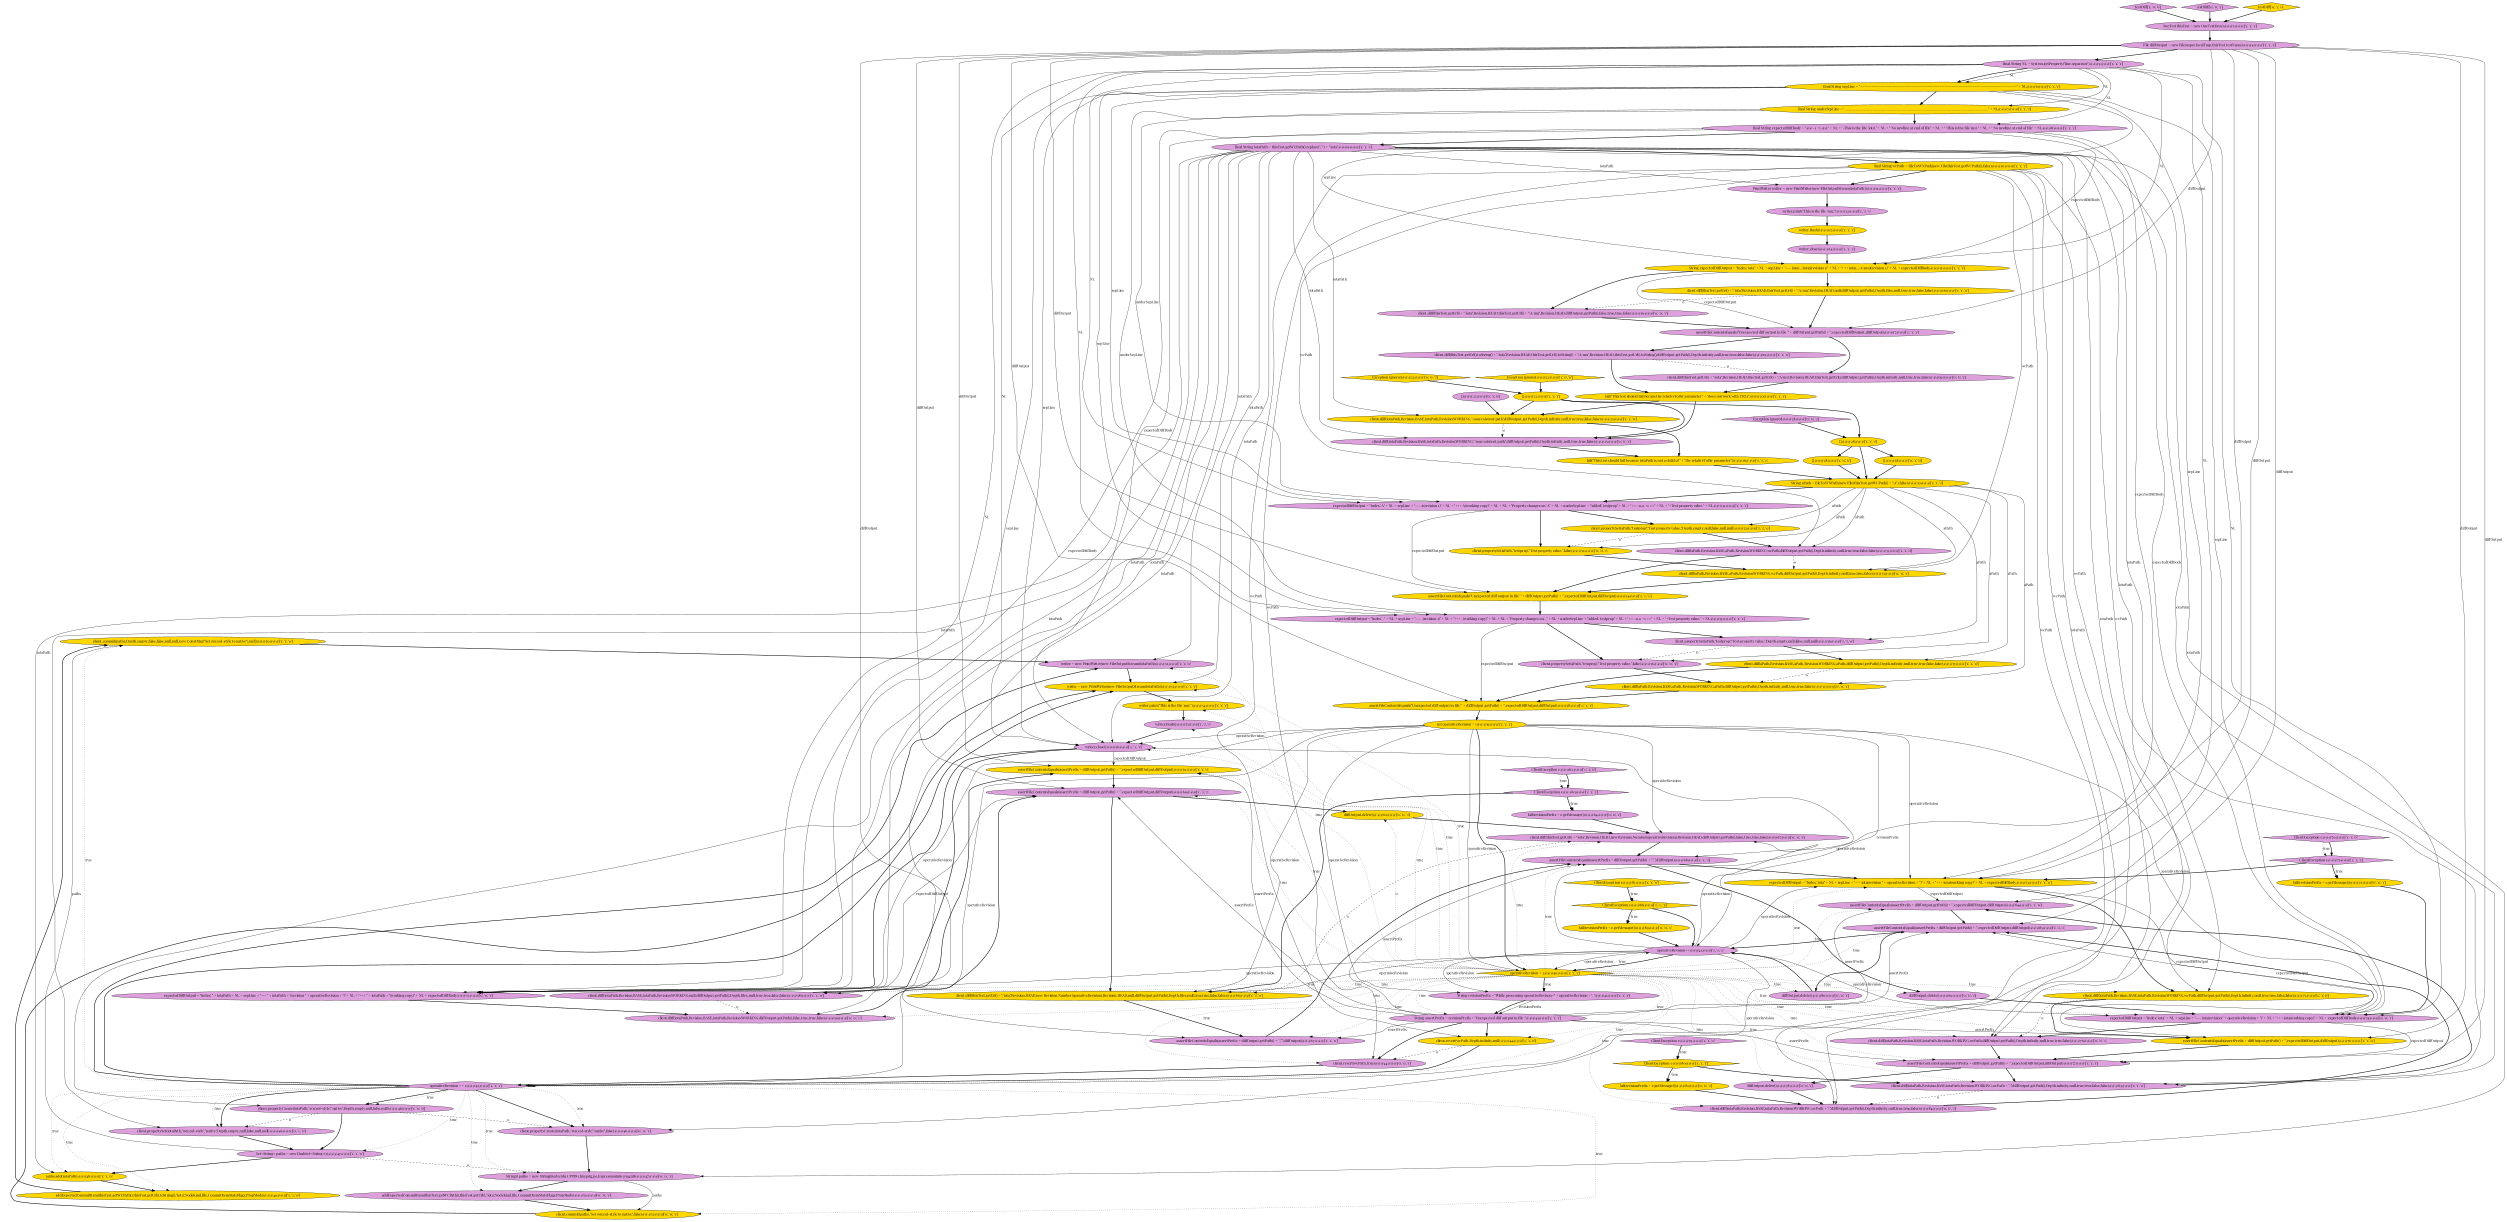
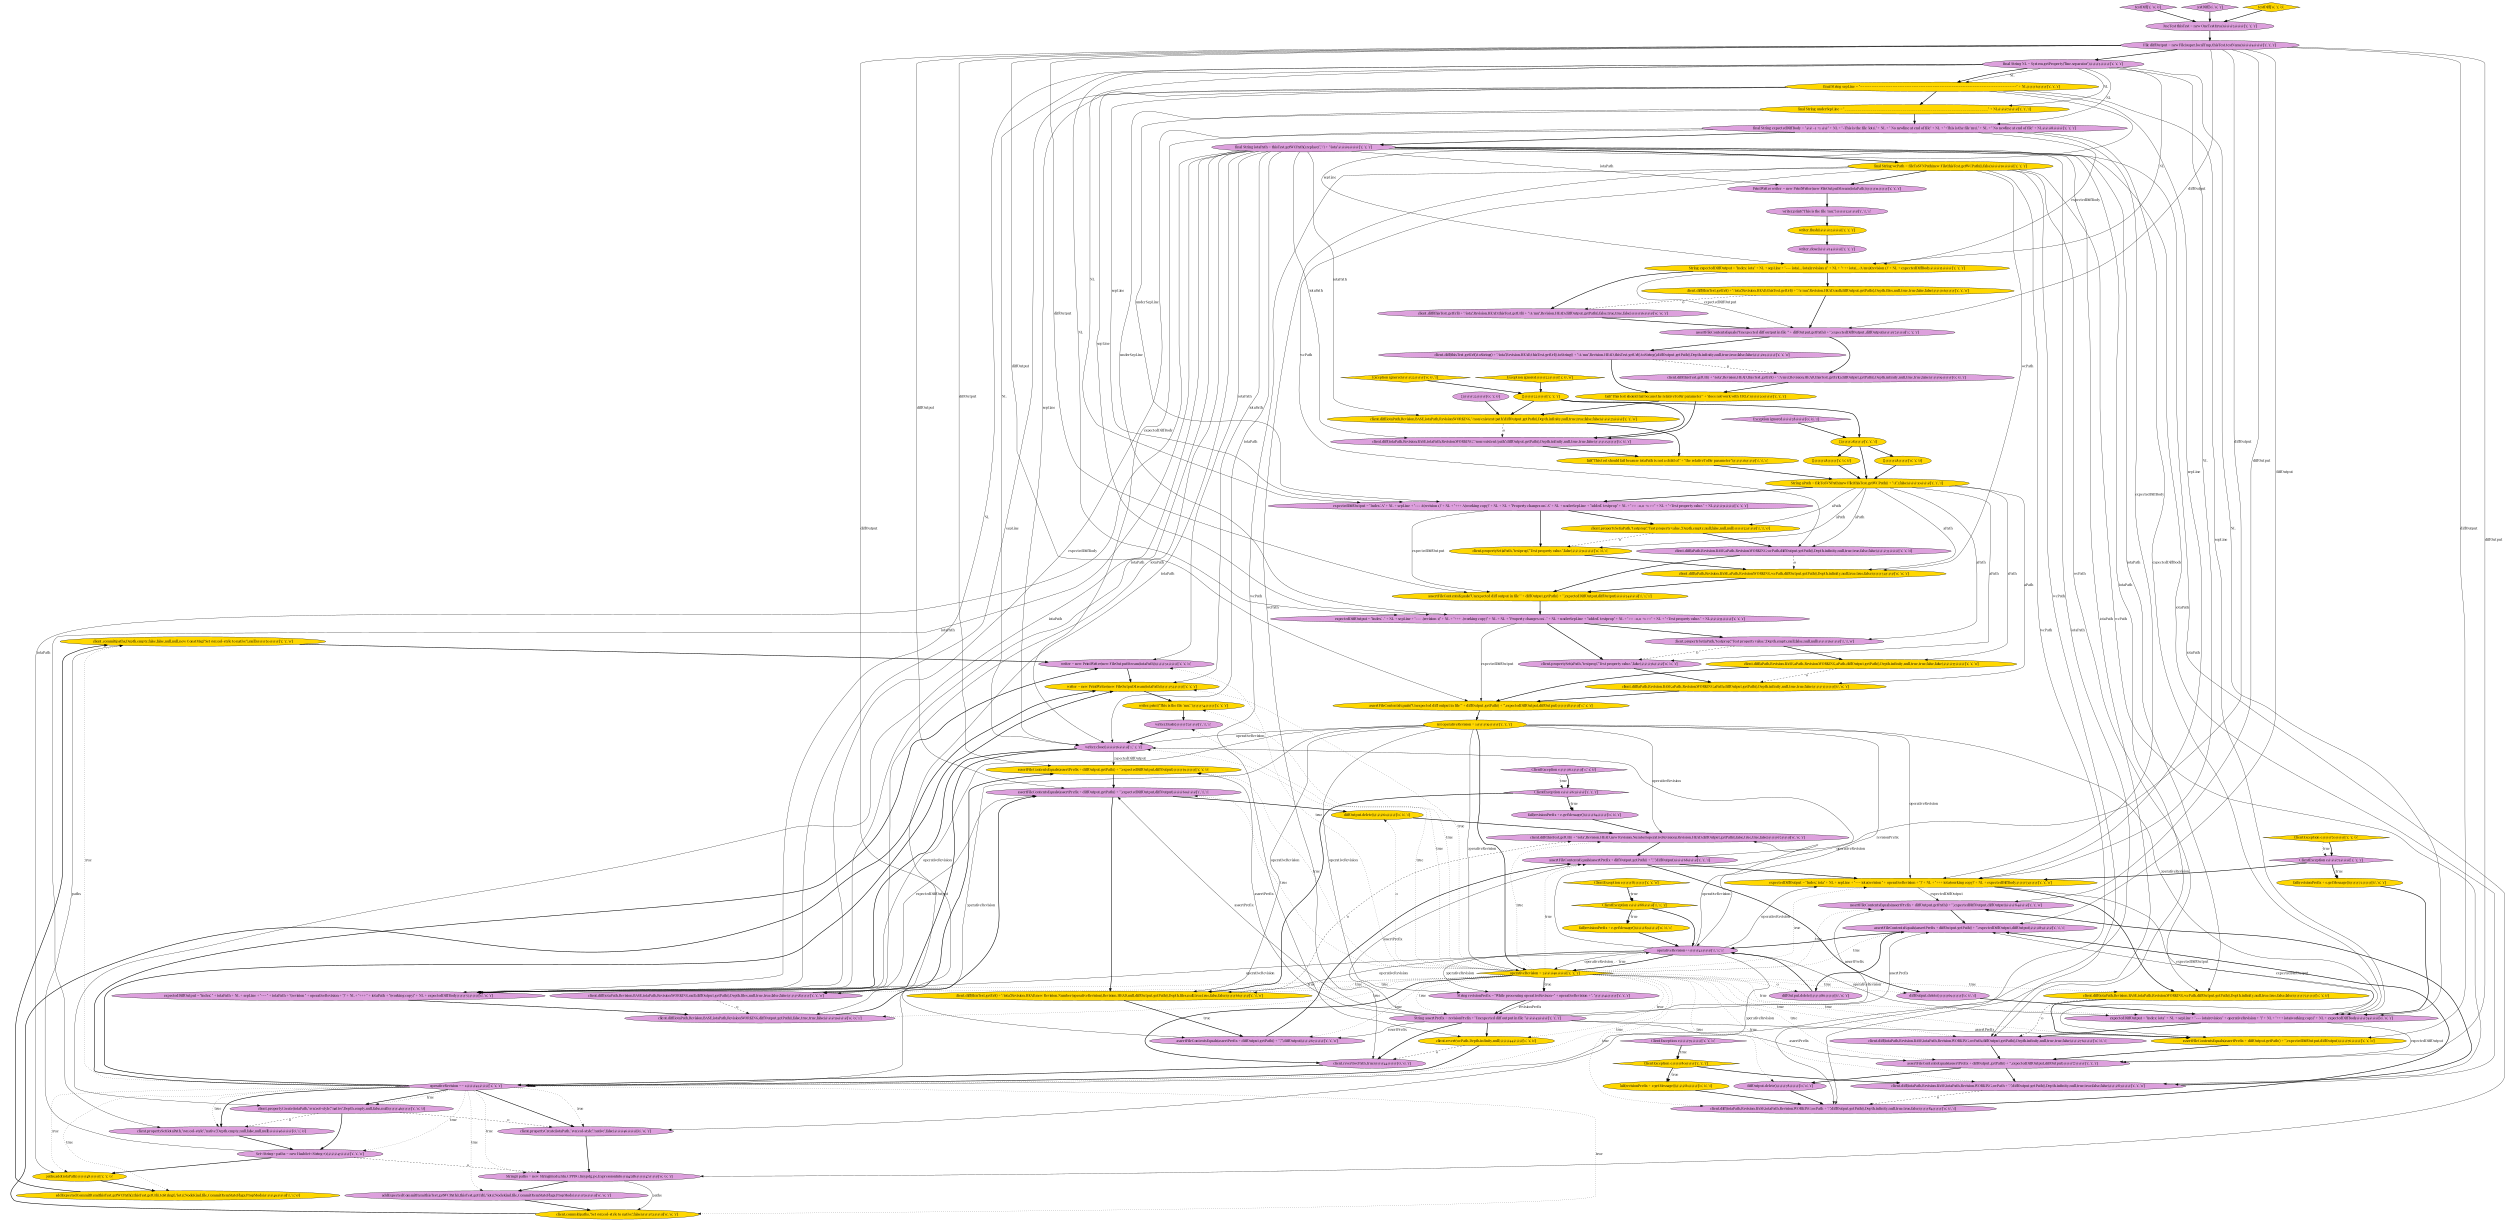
node "ClientException e@@@70@@@['1', '1', '0']": fillcolor plum -> gold
edge "operativeRevision < 3@@@40@@@['1', '1', '1']" -> "diffOutput.delete()@@@86@@@['0', '0', '1']": label "true" -> "0"
edge "operativeRevision < 3@@@40@@@['1', '1', '1']" -> "client.revert(wcPath,true)@@@44@@@['0', '0', '1']": style dotted -> bold
